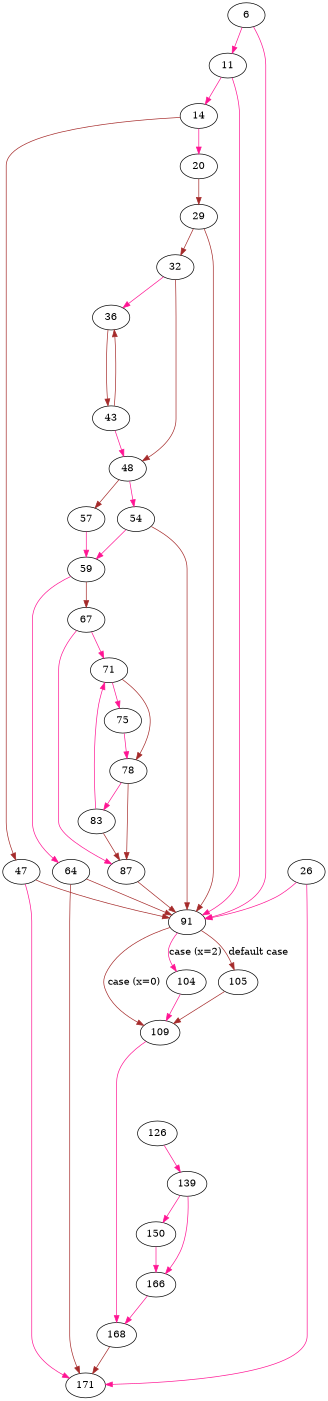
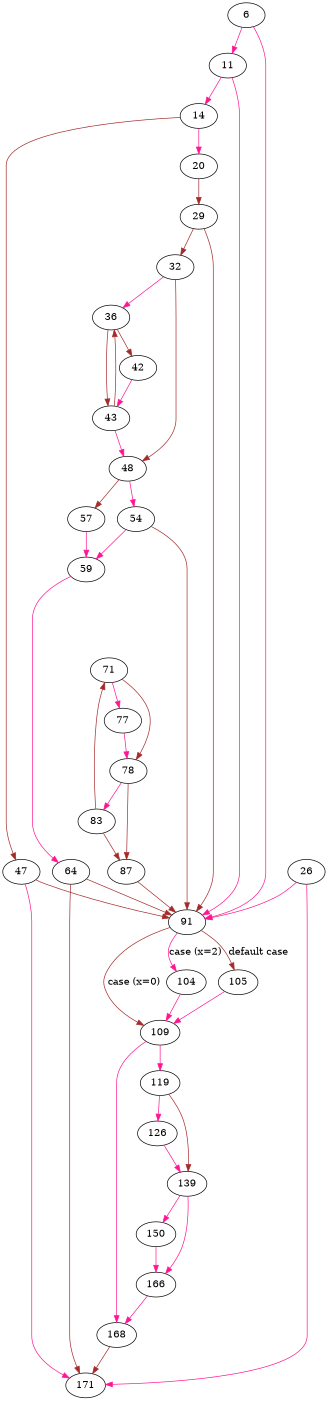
node "42": added
node "67": removed
node "75": label "75" -> "77"
edge "83" -> "71": color deeppink -> brown
edge "105" -> "109": color brown -> deeppink
node "119": added
